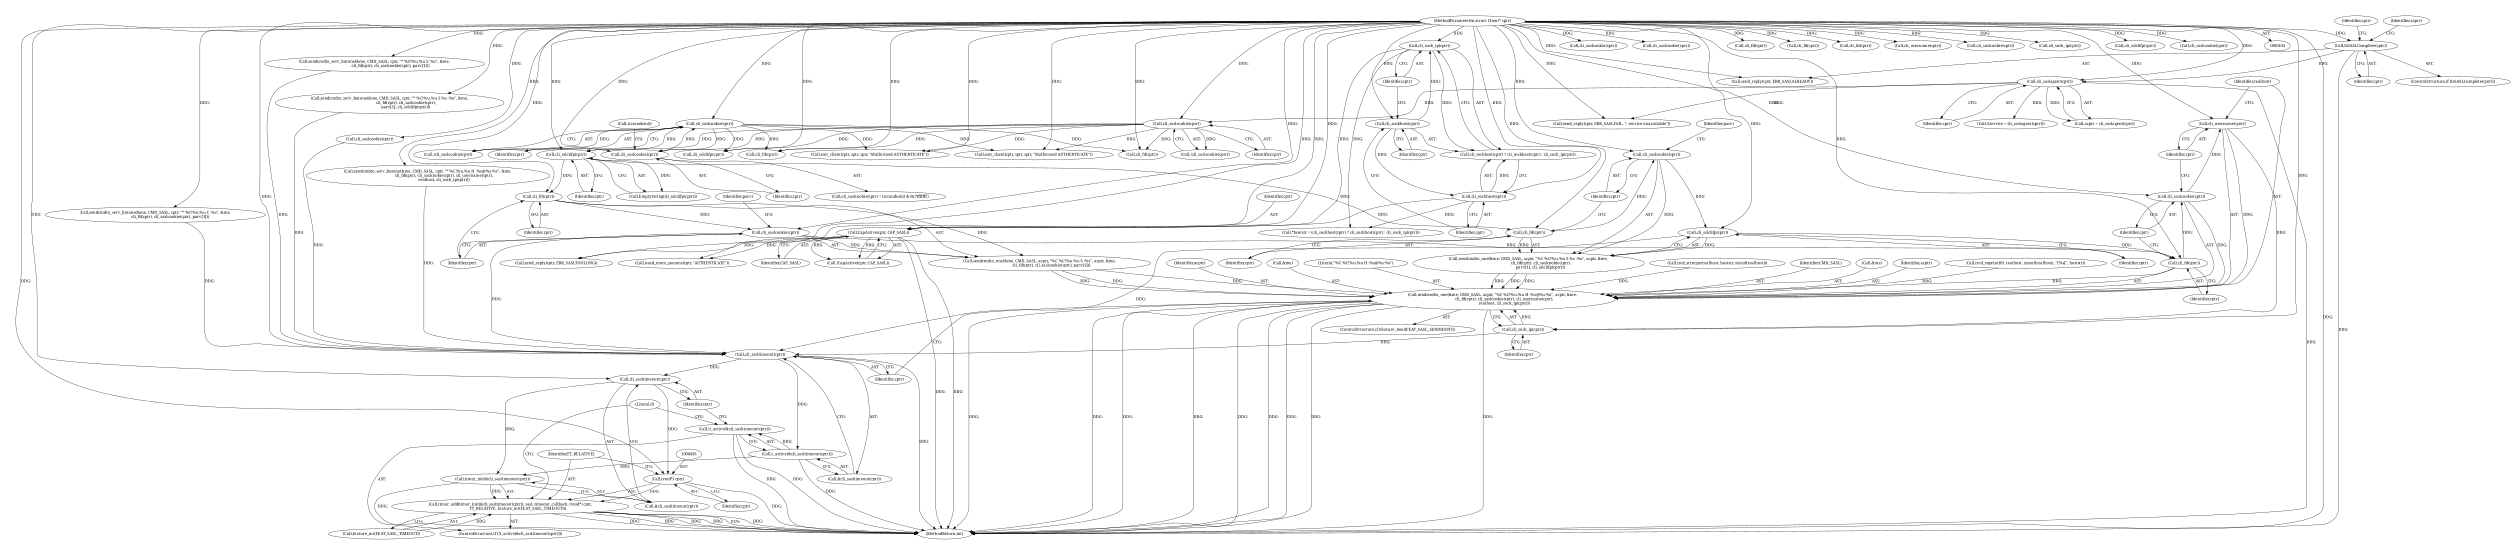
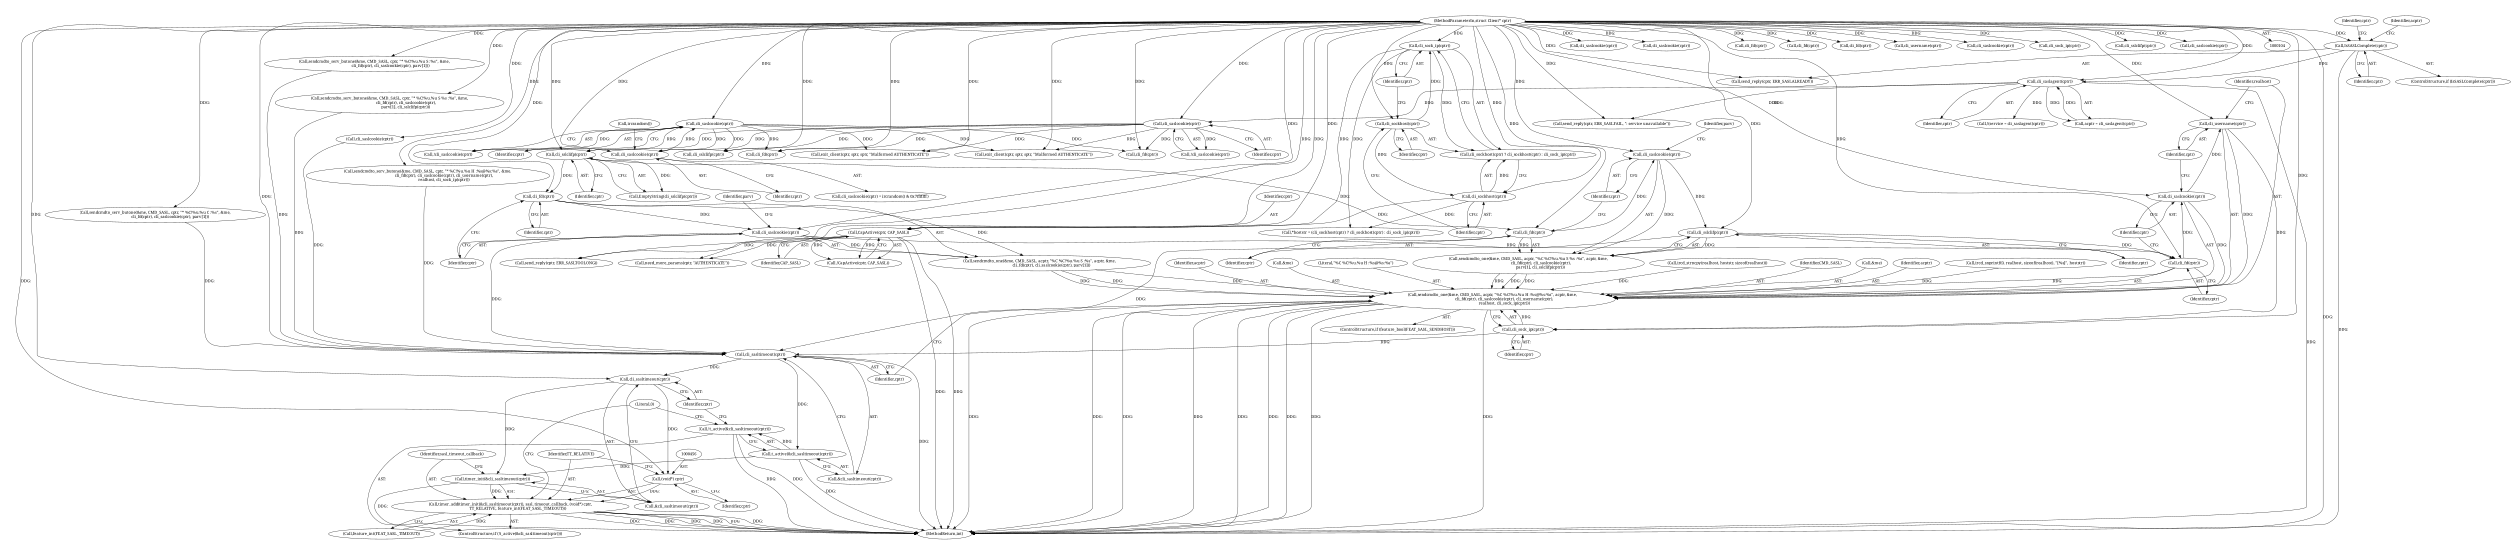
edge "(Call,acptr = cli_saslagent(cptr))" -> "(Call,cli_saslagent(cptr))": label "CFG: " -> "DDG: "
node "(Identifier,sasl_timeout_callback)": added
edge "(Call,(void*) cptr)" -> "(MethodReturn,int)": removed, label "DDG:"
